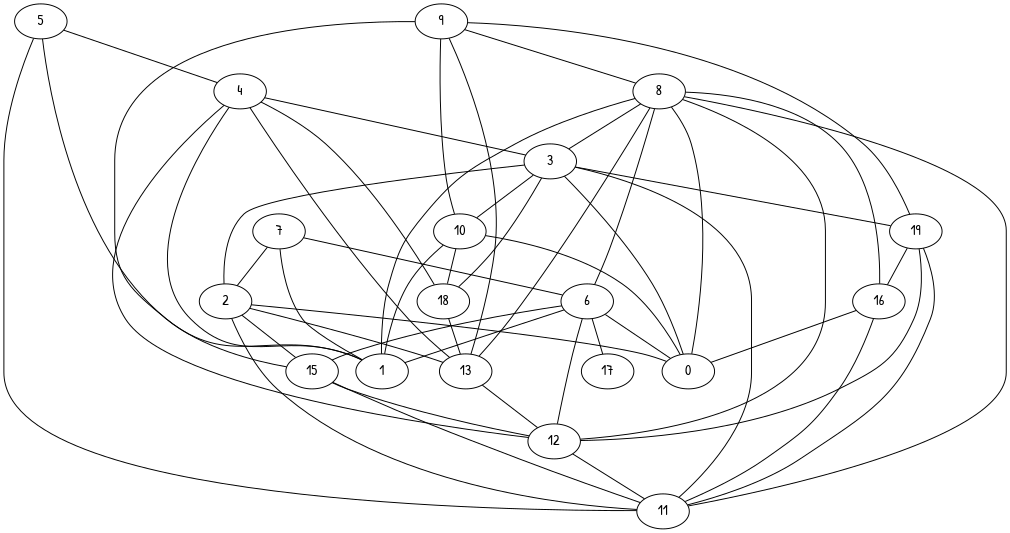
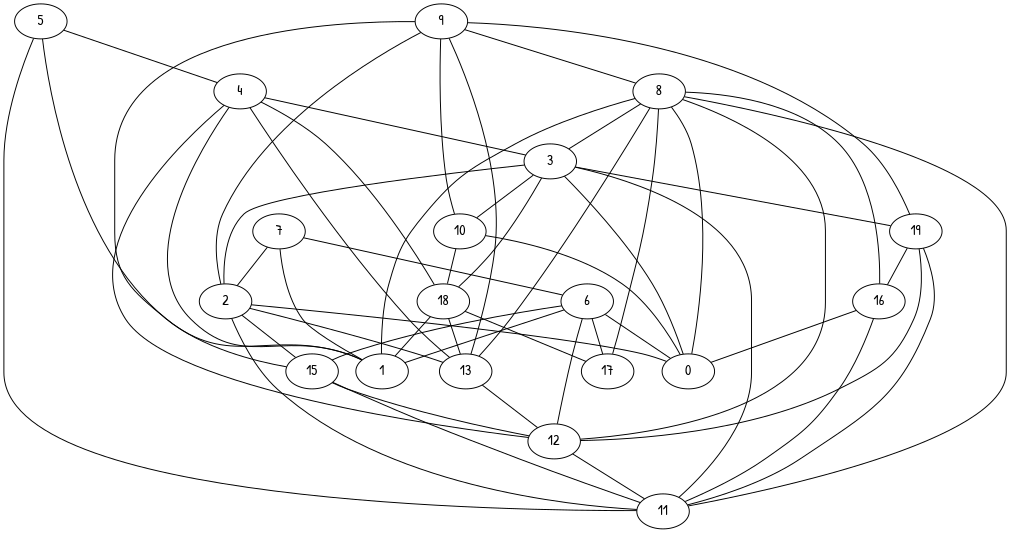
edge "9" -- "2": added
edge "8" -- "6": now "8" -- "17"
edge "10" -- "1": now "18" -- "1"
edge "18" -- "17": added
